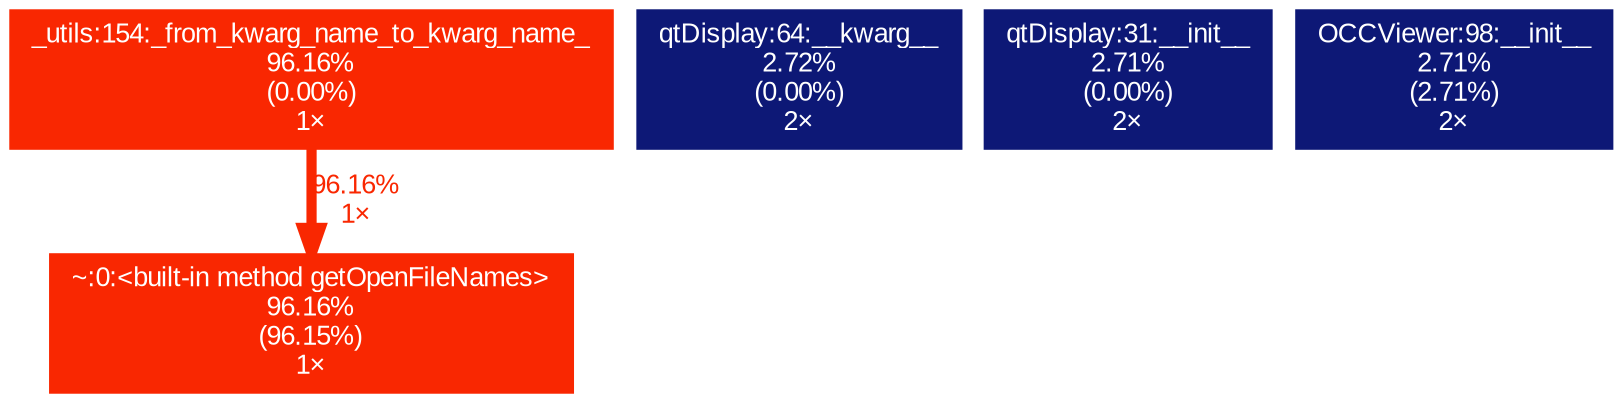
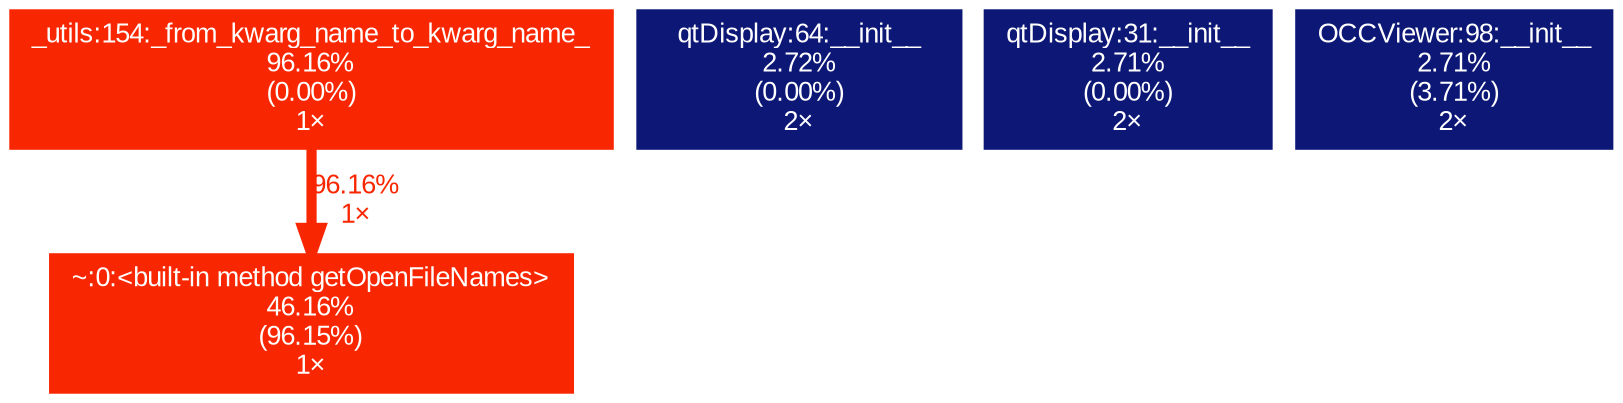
node "qtDisplay:64:__kwarg__ 2.72% (0.00%) 2×": label "qtDisplay:64:__kwarg__ 2.72% (0.00%) 2×" -> "qtDisplay:64:__init__ 2.72% (0.00%) 2×"
node "OCCViewer:98:__init__ 2.71% (2.71%) 2×": label "OCCViewer:98:__init__ 2.71% (2.71%) 2×" -> "OCCViewer:98:__init__ 2.71% (3.71%) 2×"
node "~:0:<built-in method getOpenFileNames> 96.16% (96.15%) 1×": label "~:0:<built-in method getOpenFileNames> 96.16% (96.15%) 1×" -> "~:0:<built-in method getOpenFileNames> 46.16% (96.15%) 1×"
